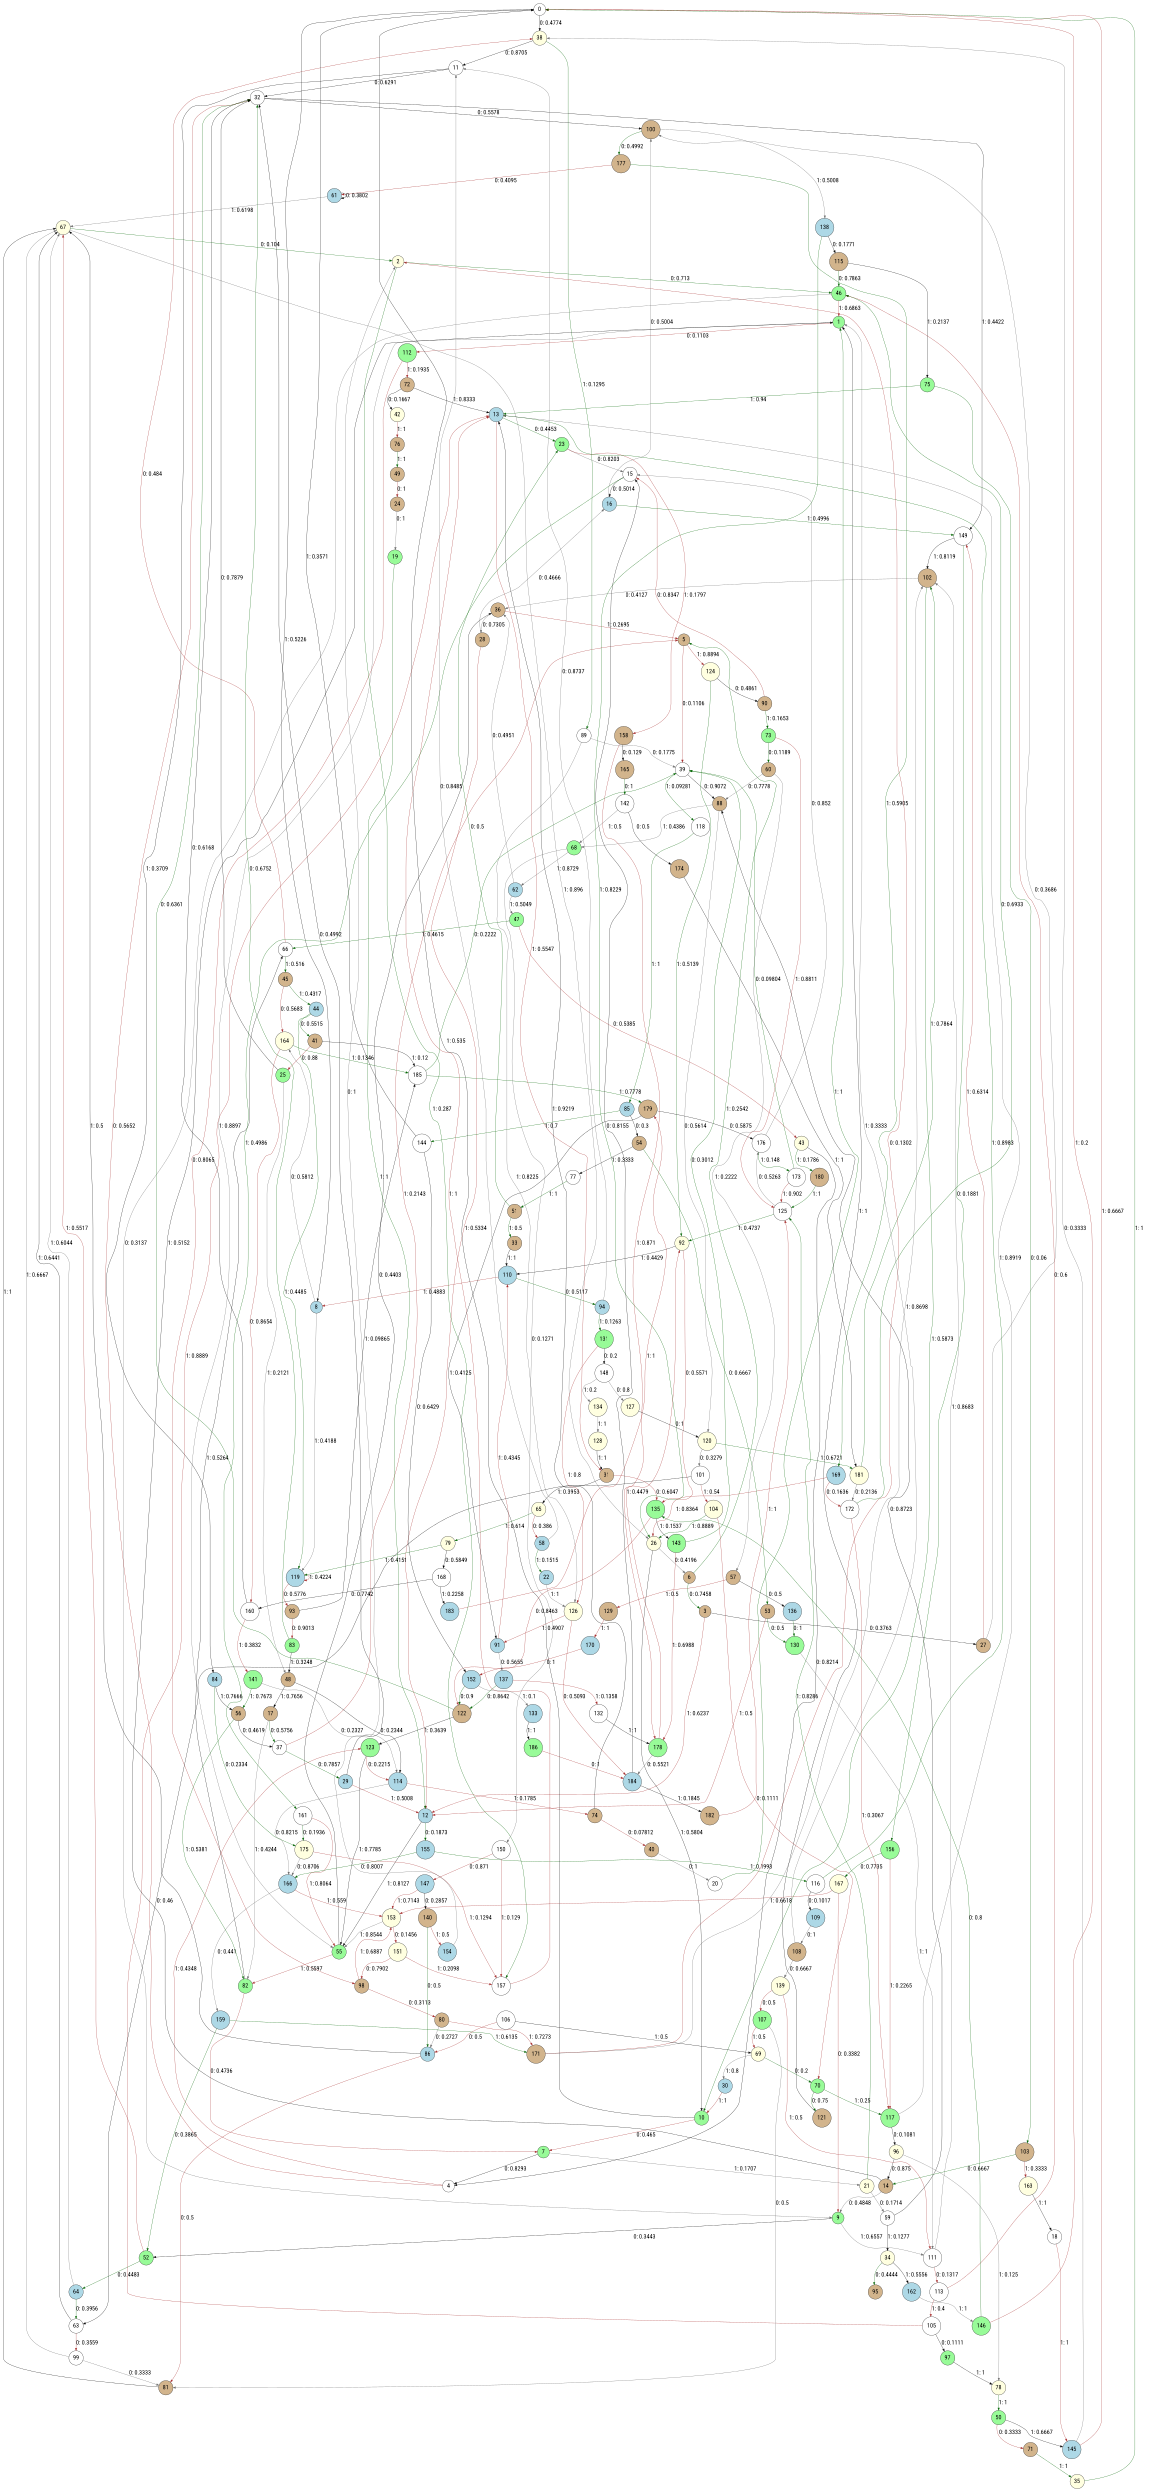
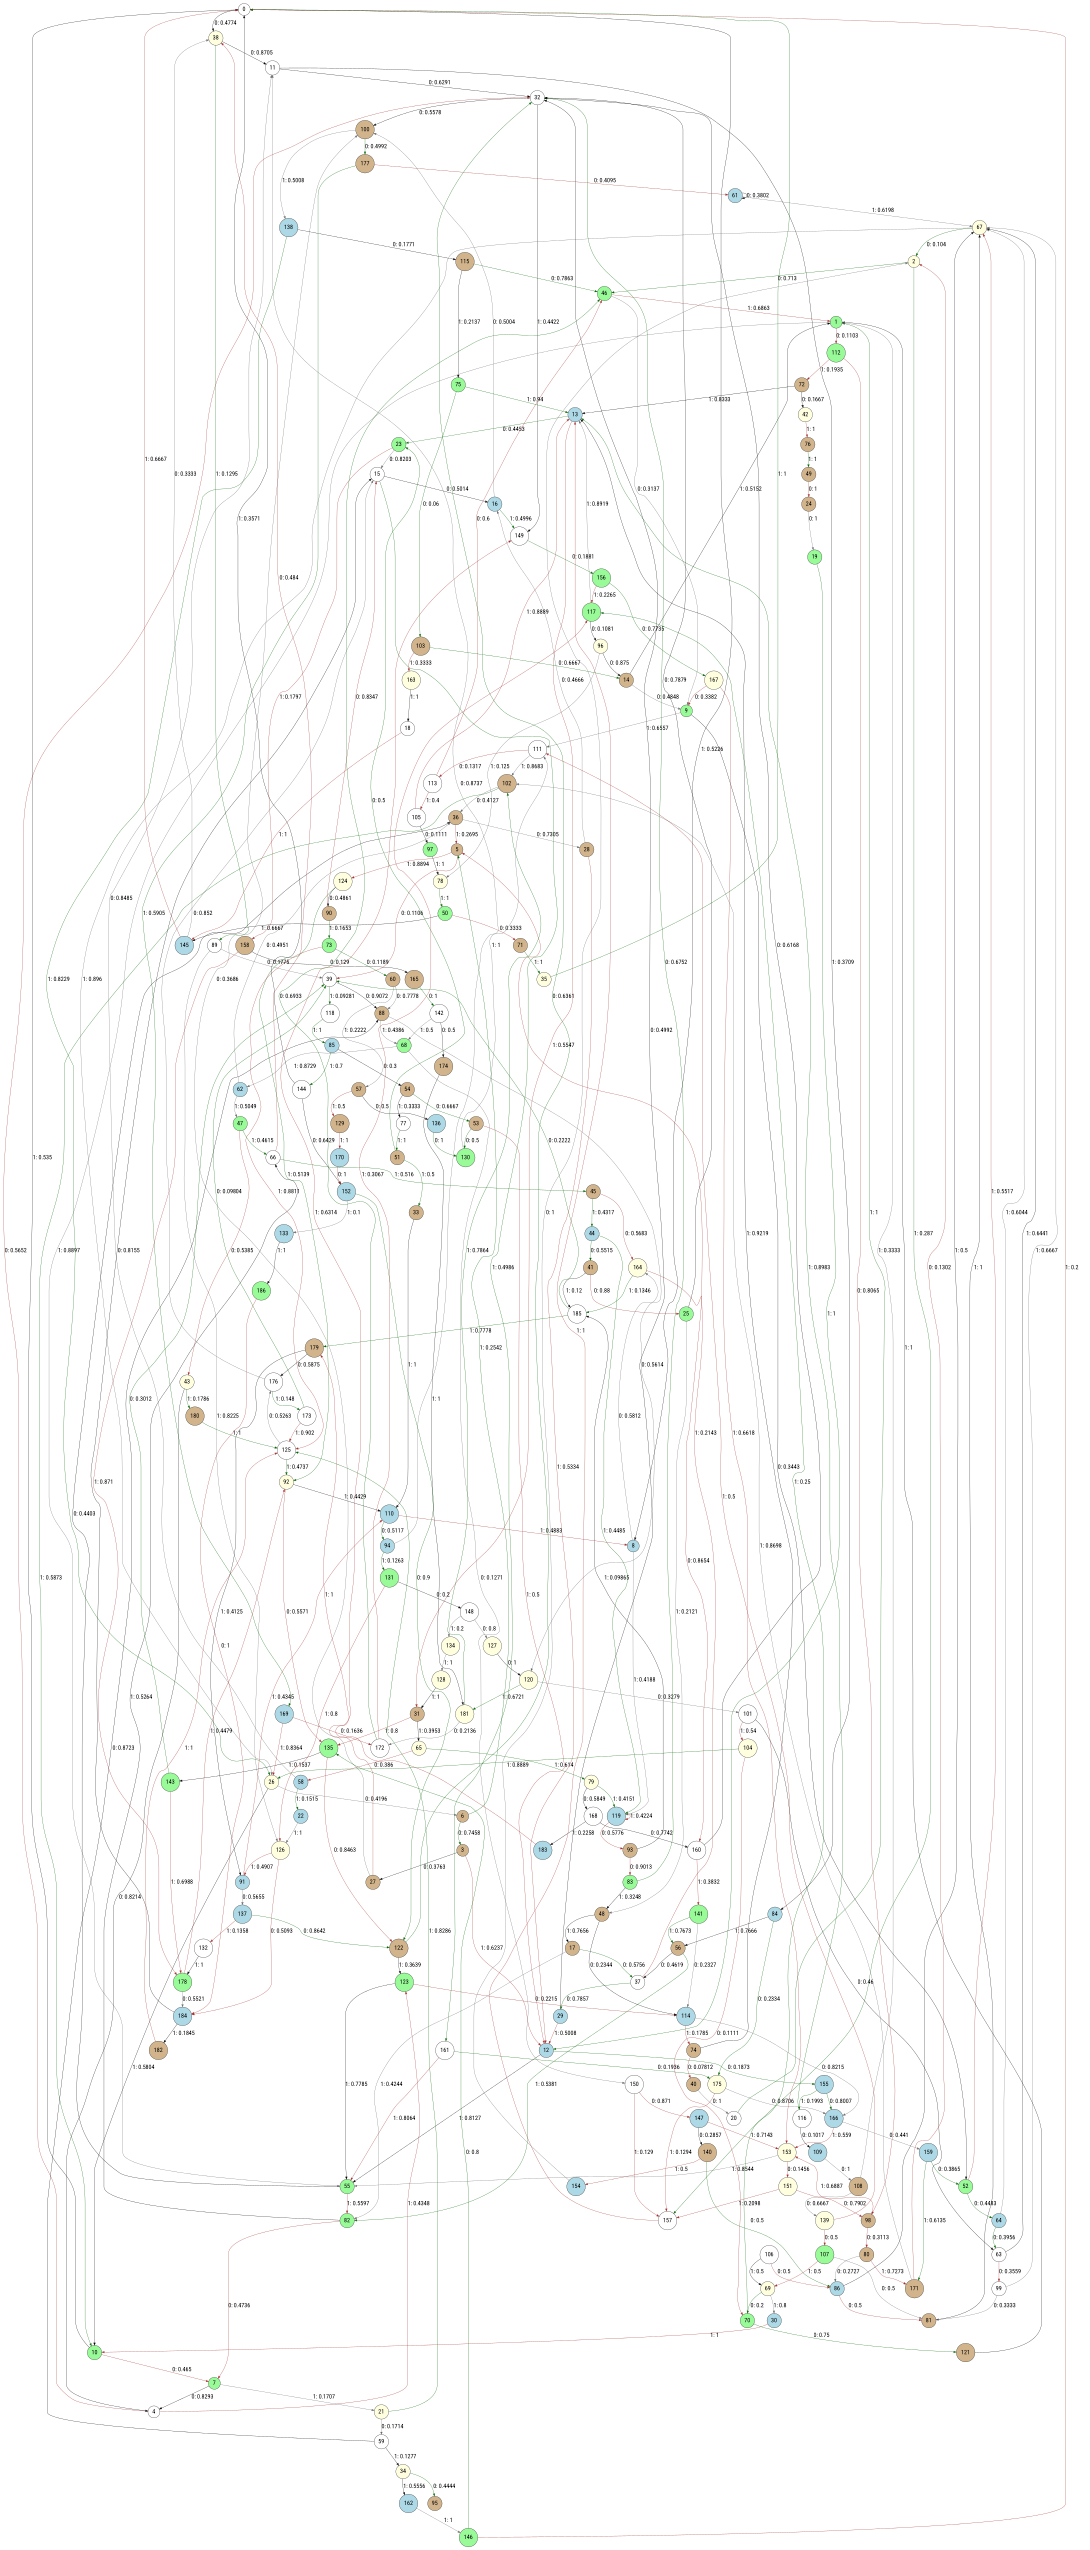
edge "149" -> "102": removed, label "1: 0.8119"
edge "31" -> "135": label "0: 0.6047   " -> "1: 0.8      "
